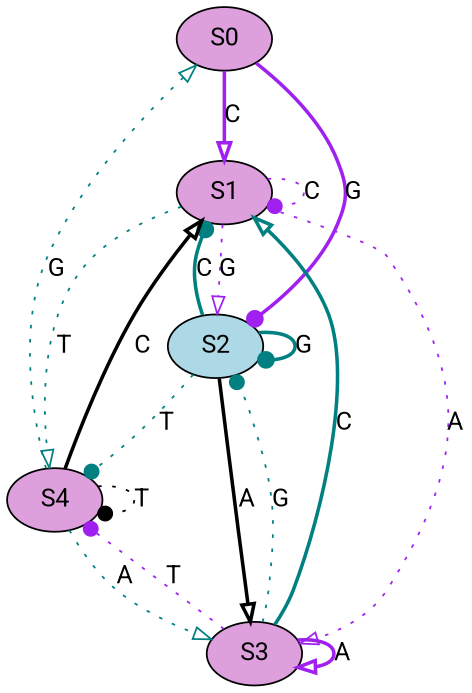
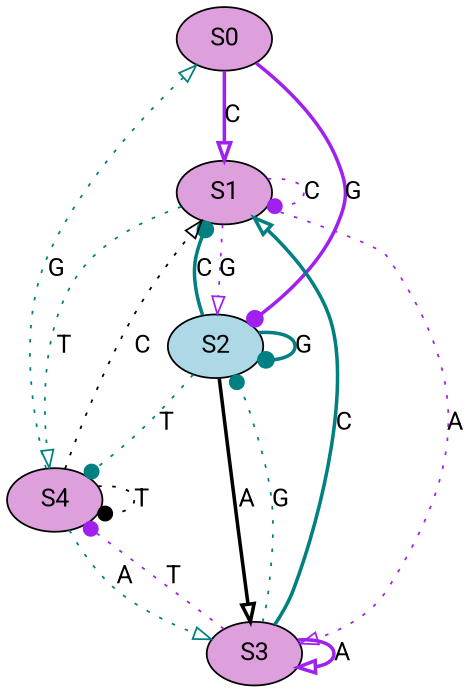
edge "S4" -> "S1": style bold -> dotted
